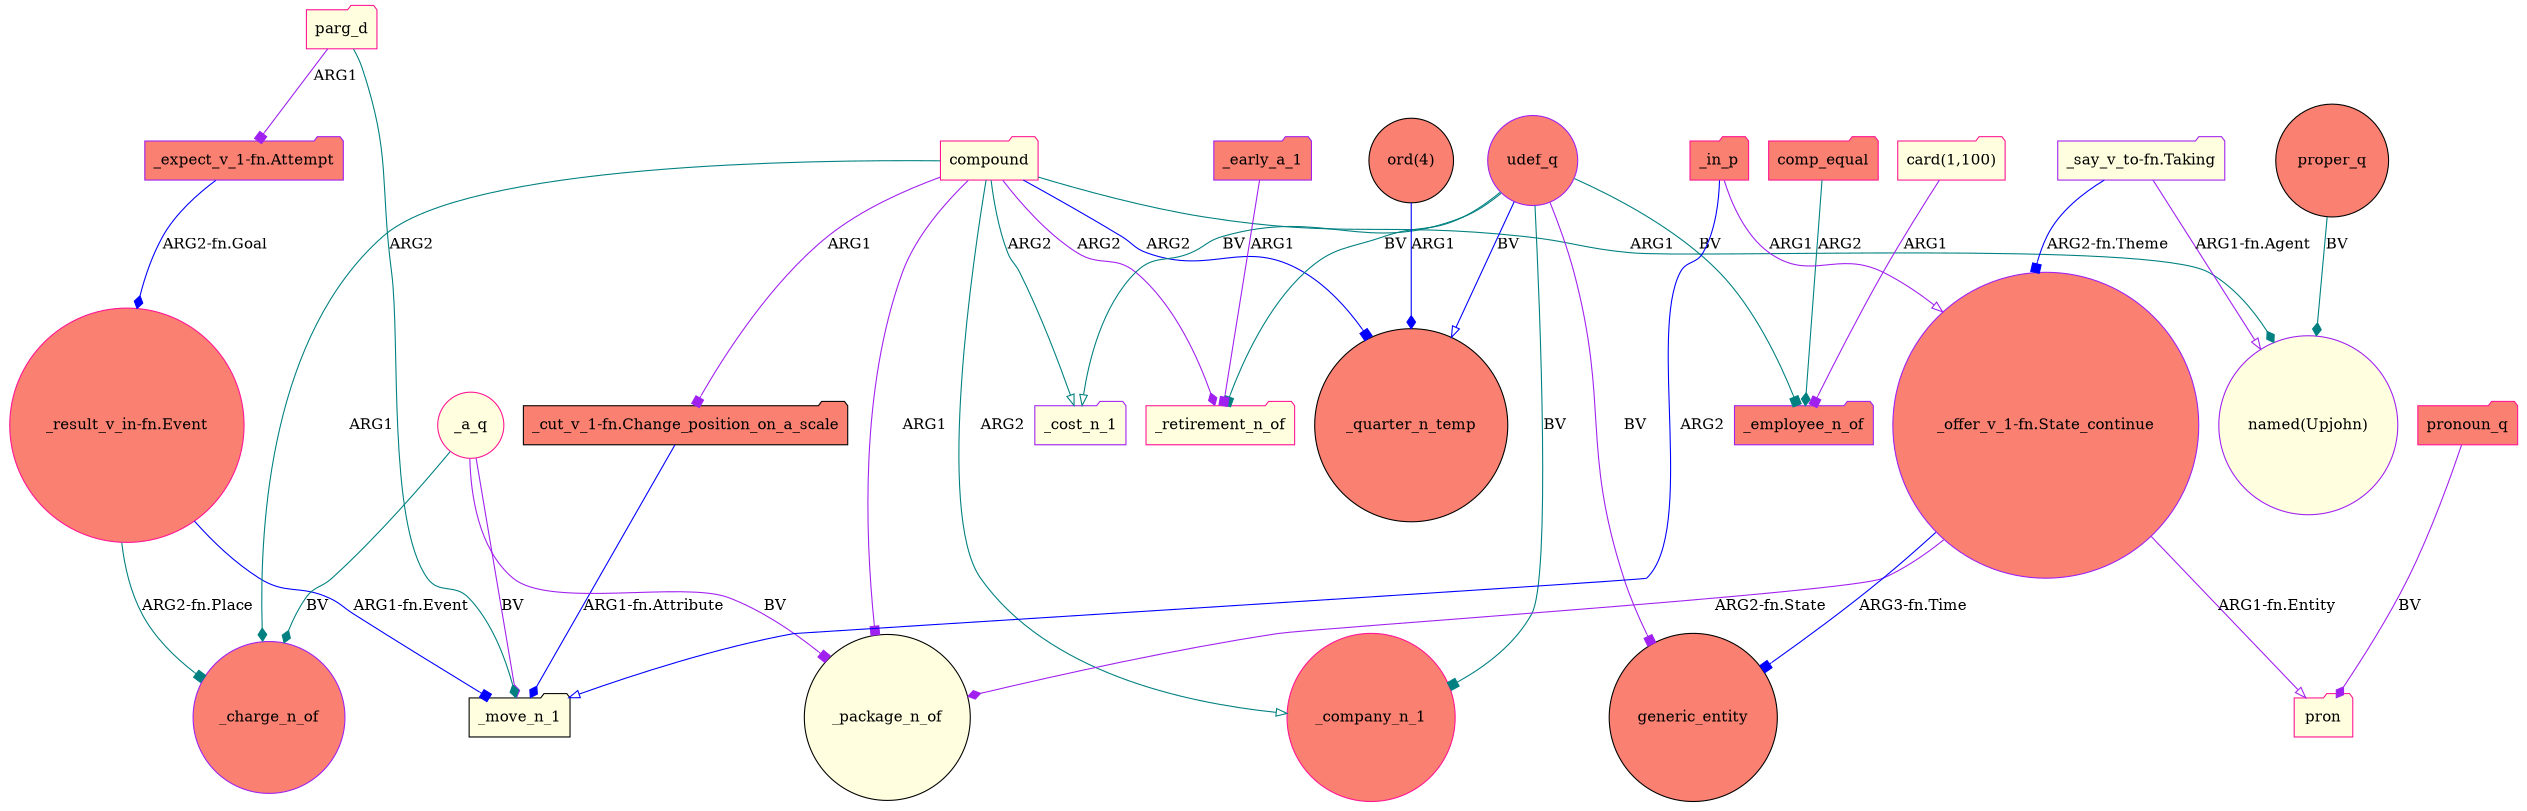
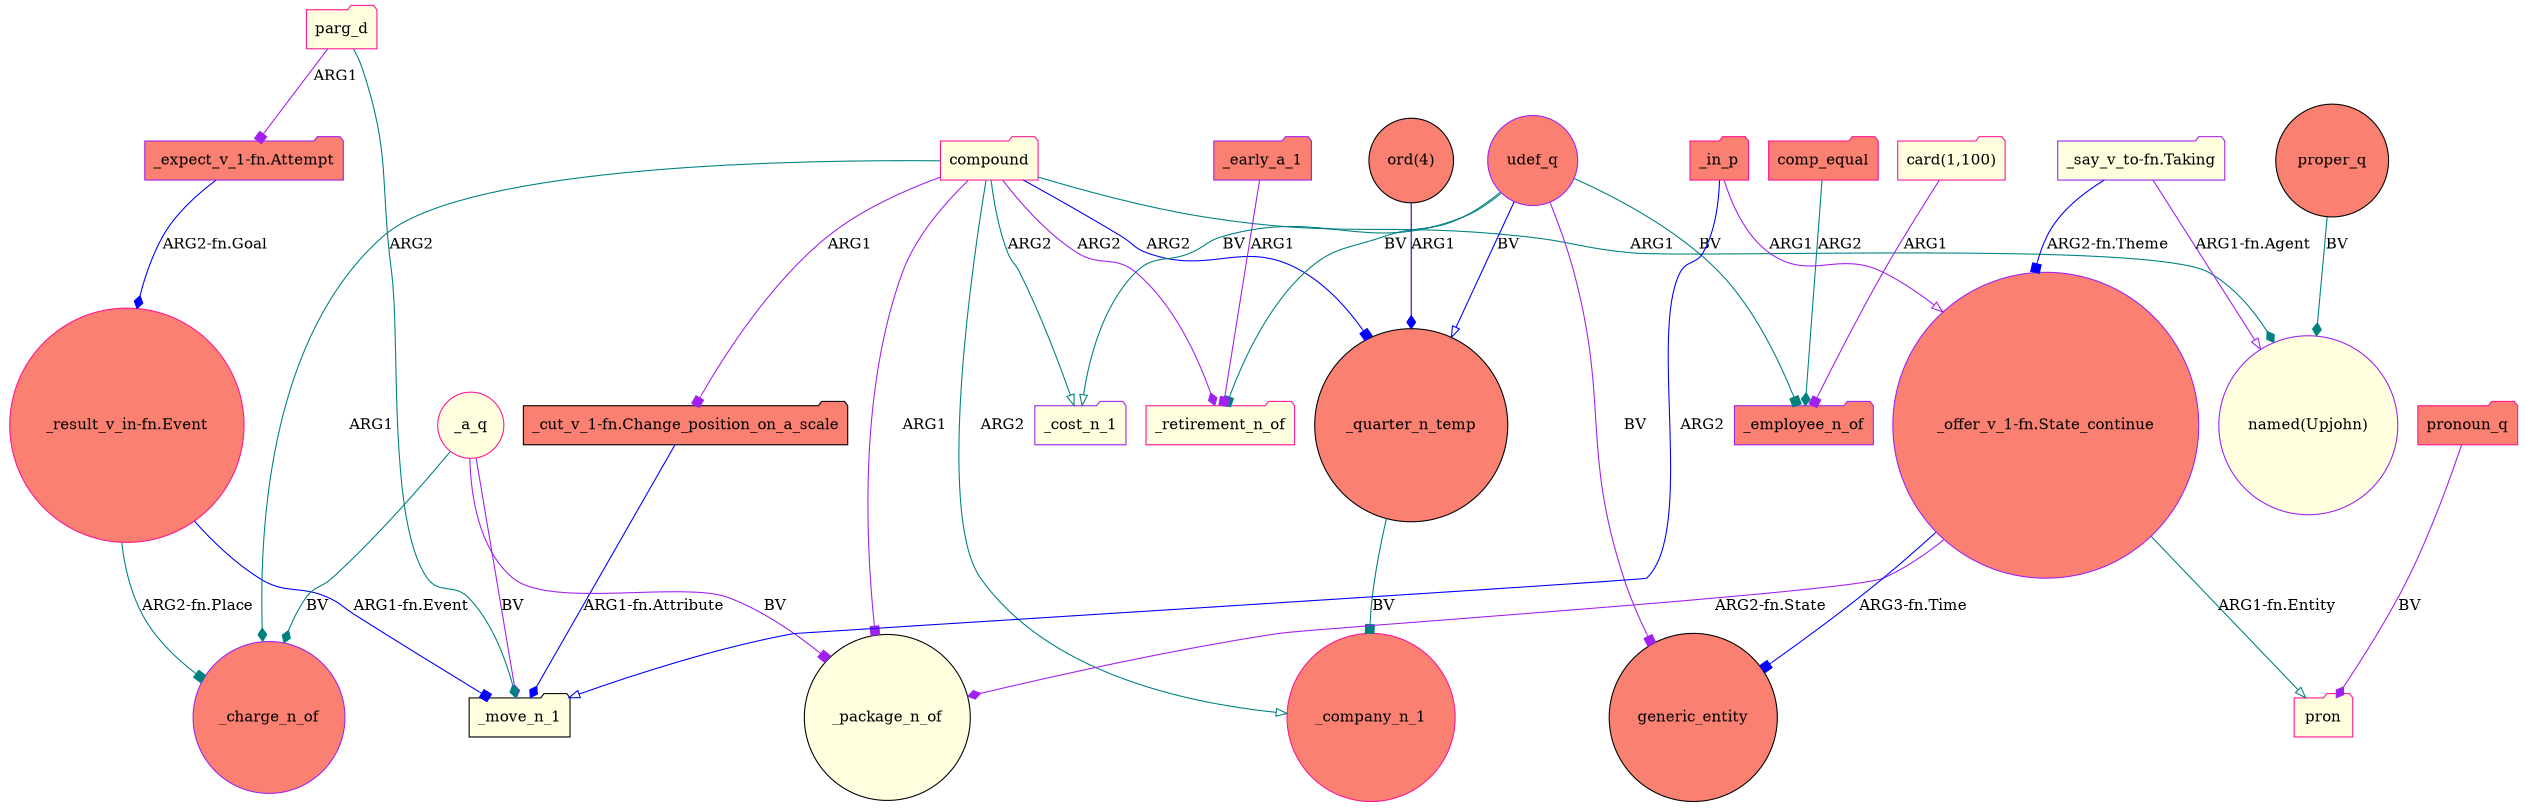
edge "udef_q" -> "_company_n_1": now "_quarter_n_temp" -> "_company_n_1"
edge "_offer_v_1-fn.State_continue" -> "pron": color purple -> teal
